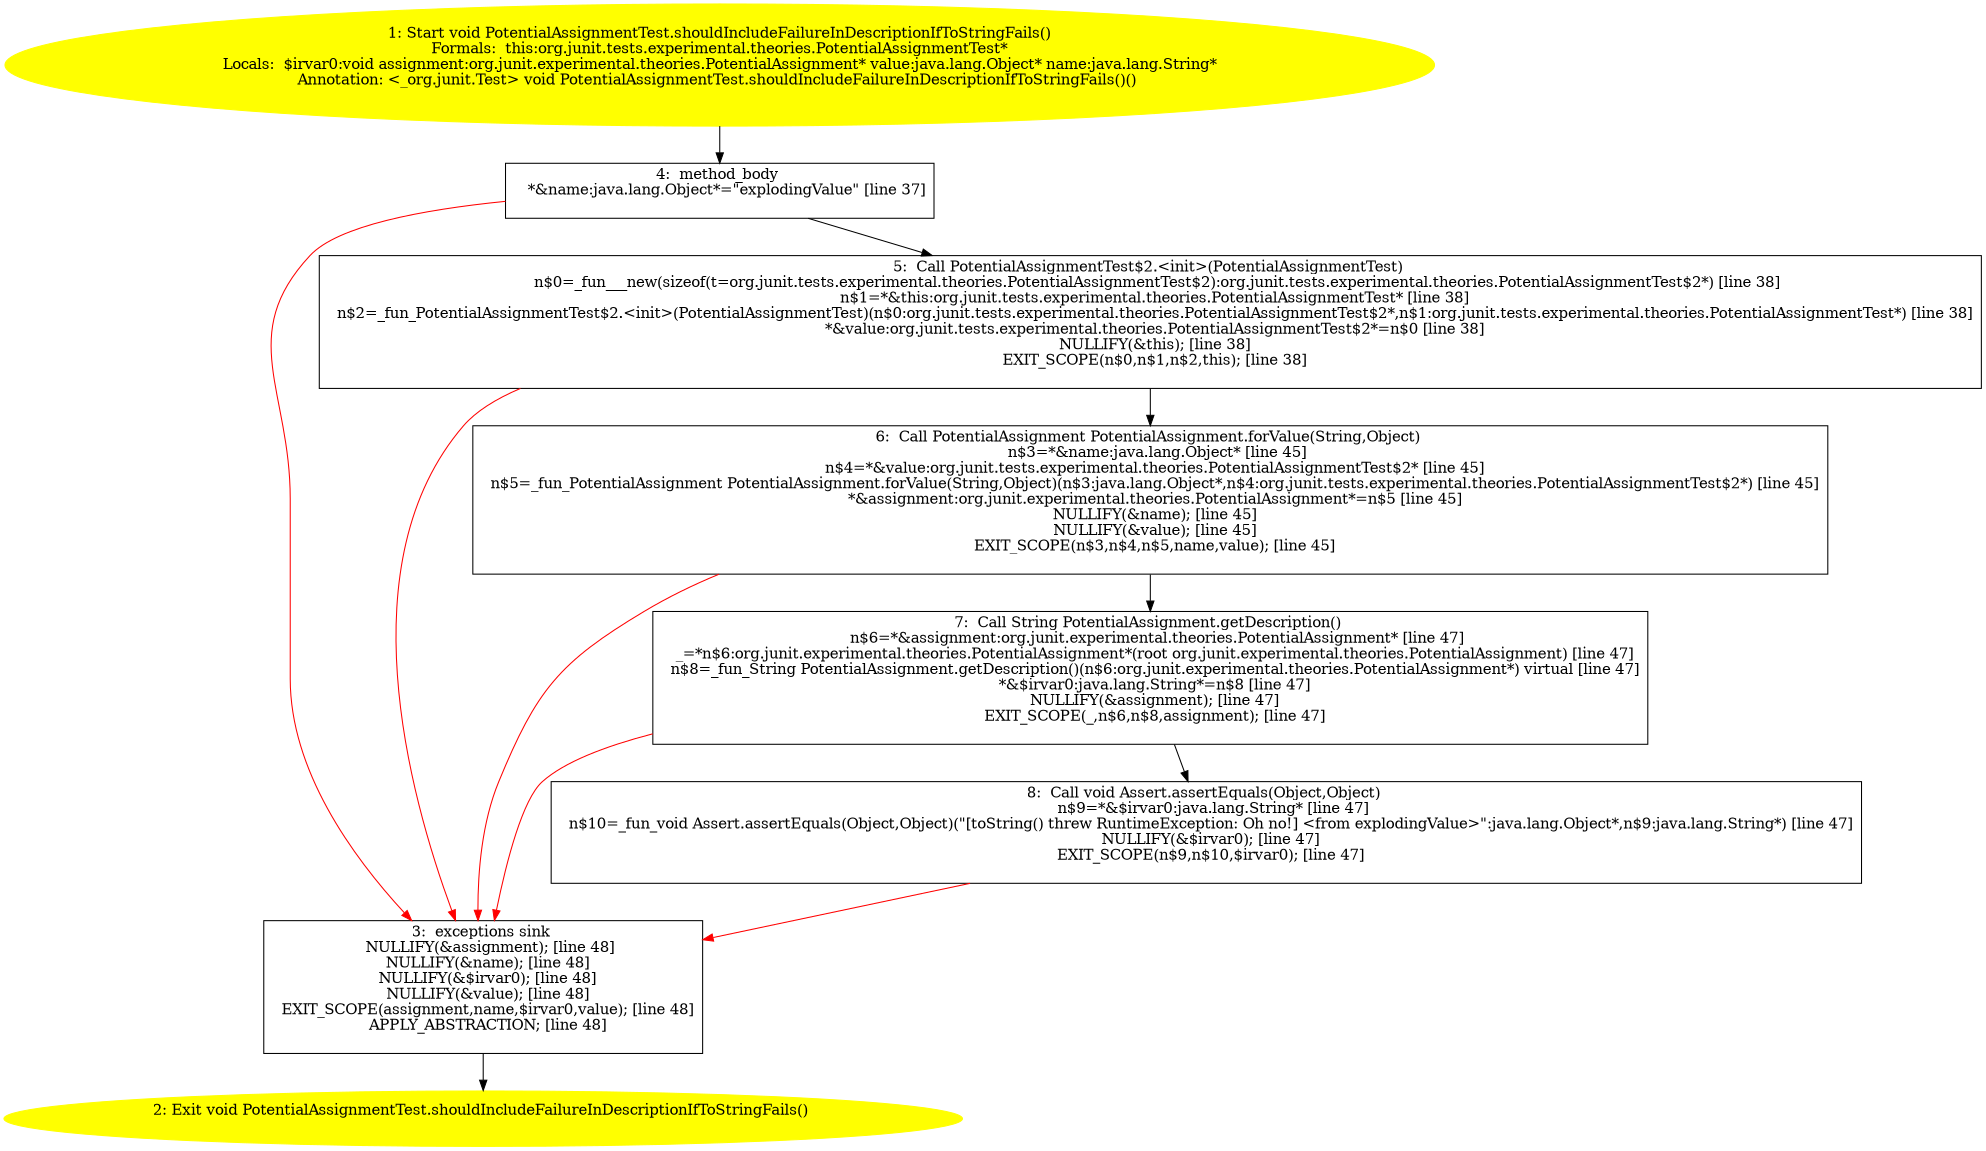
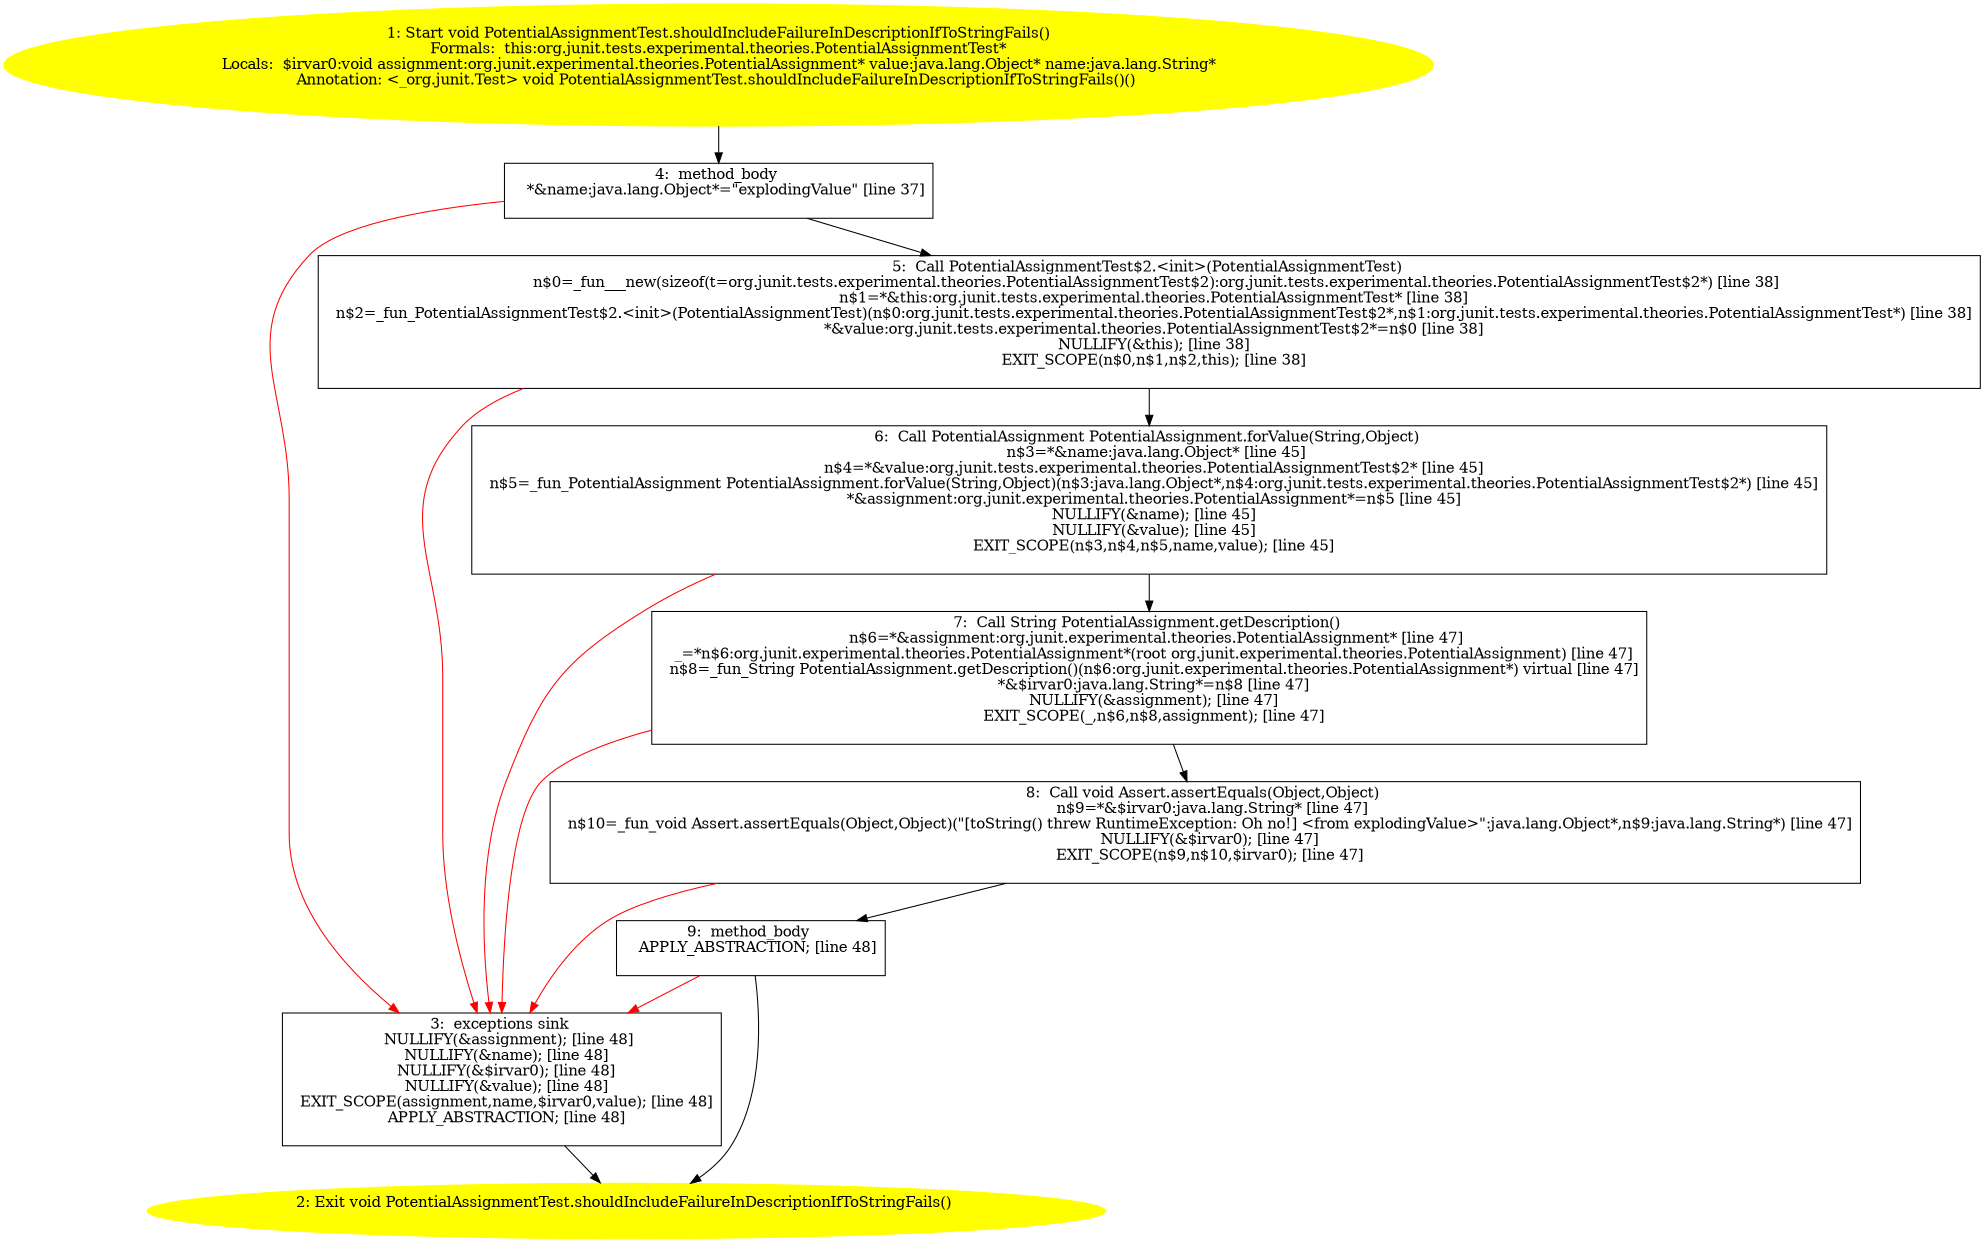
node "9:  method_body APPLY_ABSTRACTION; [line 48]": added
